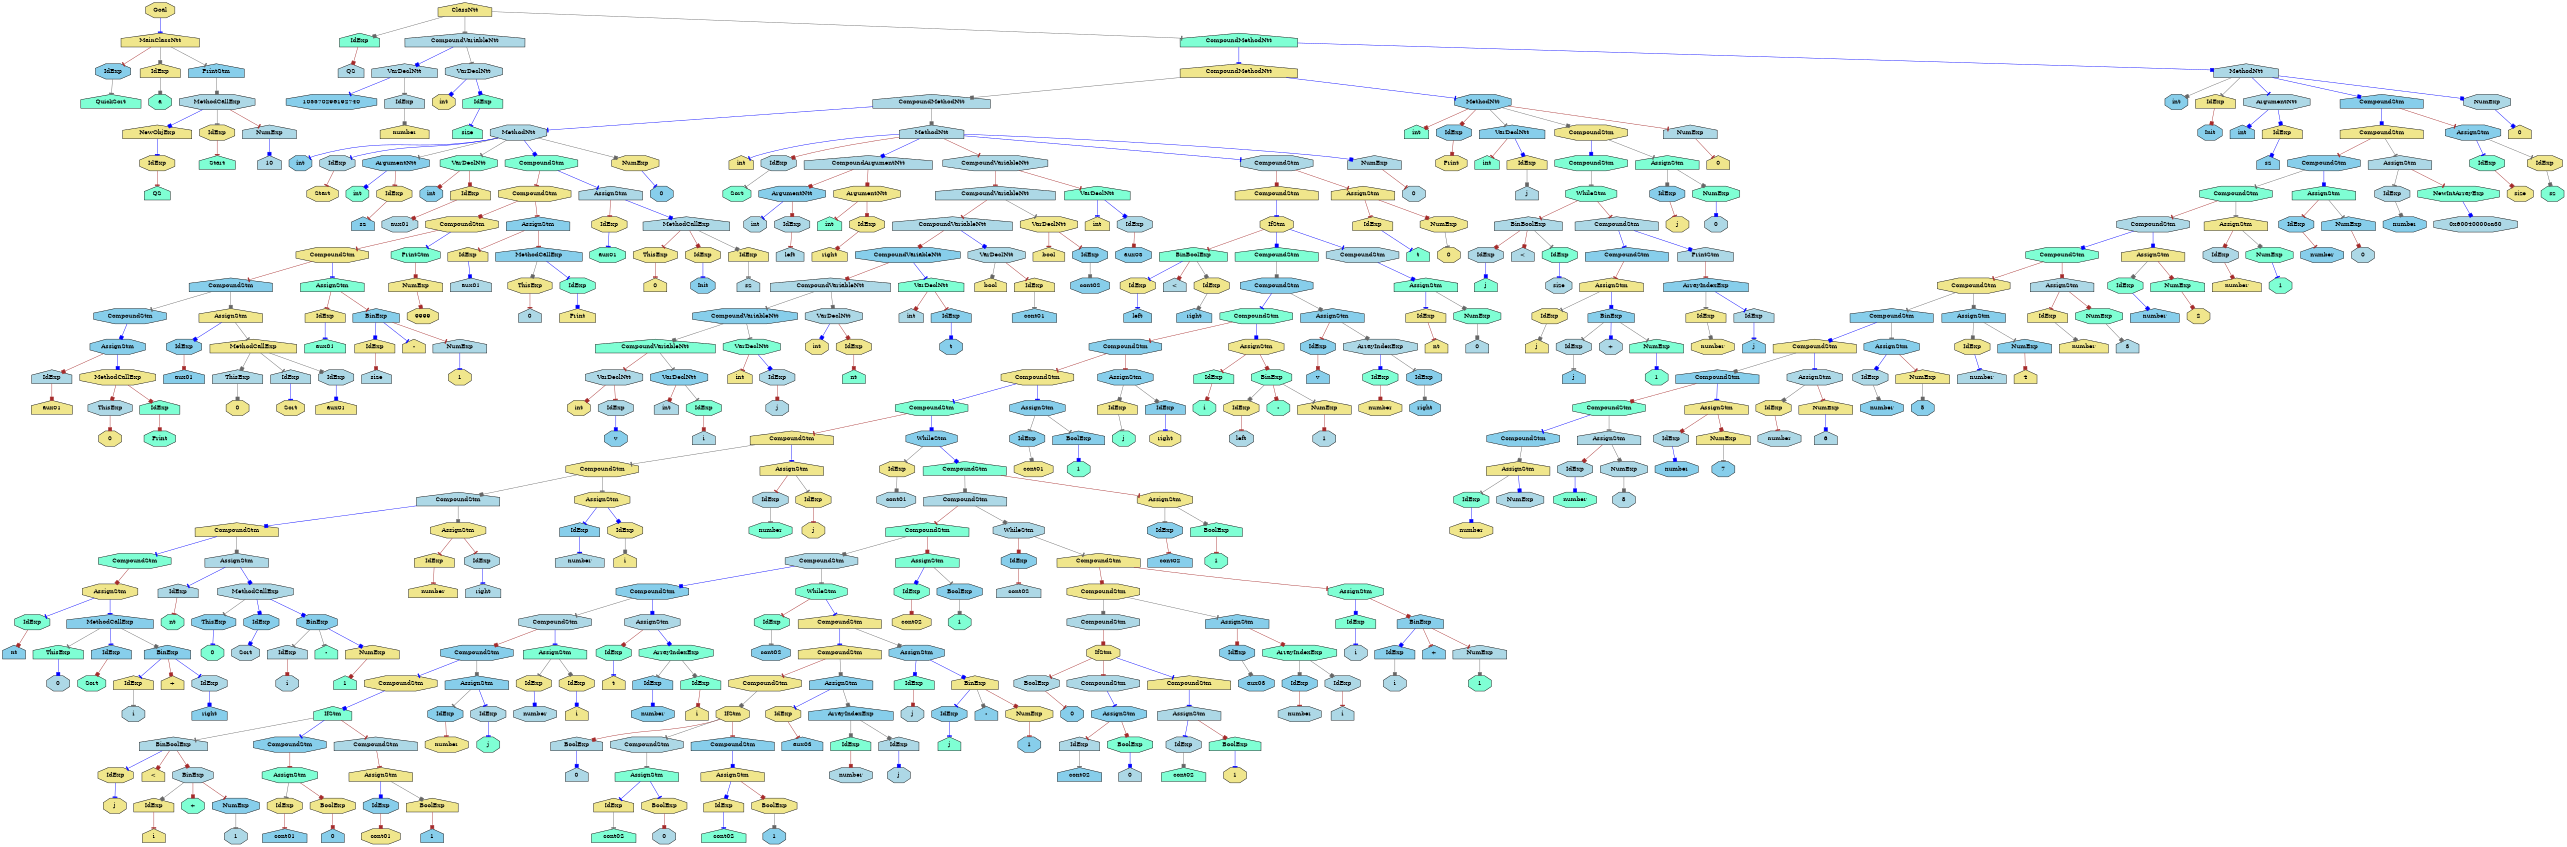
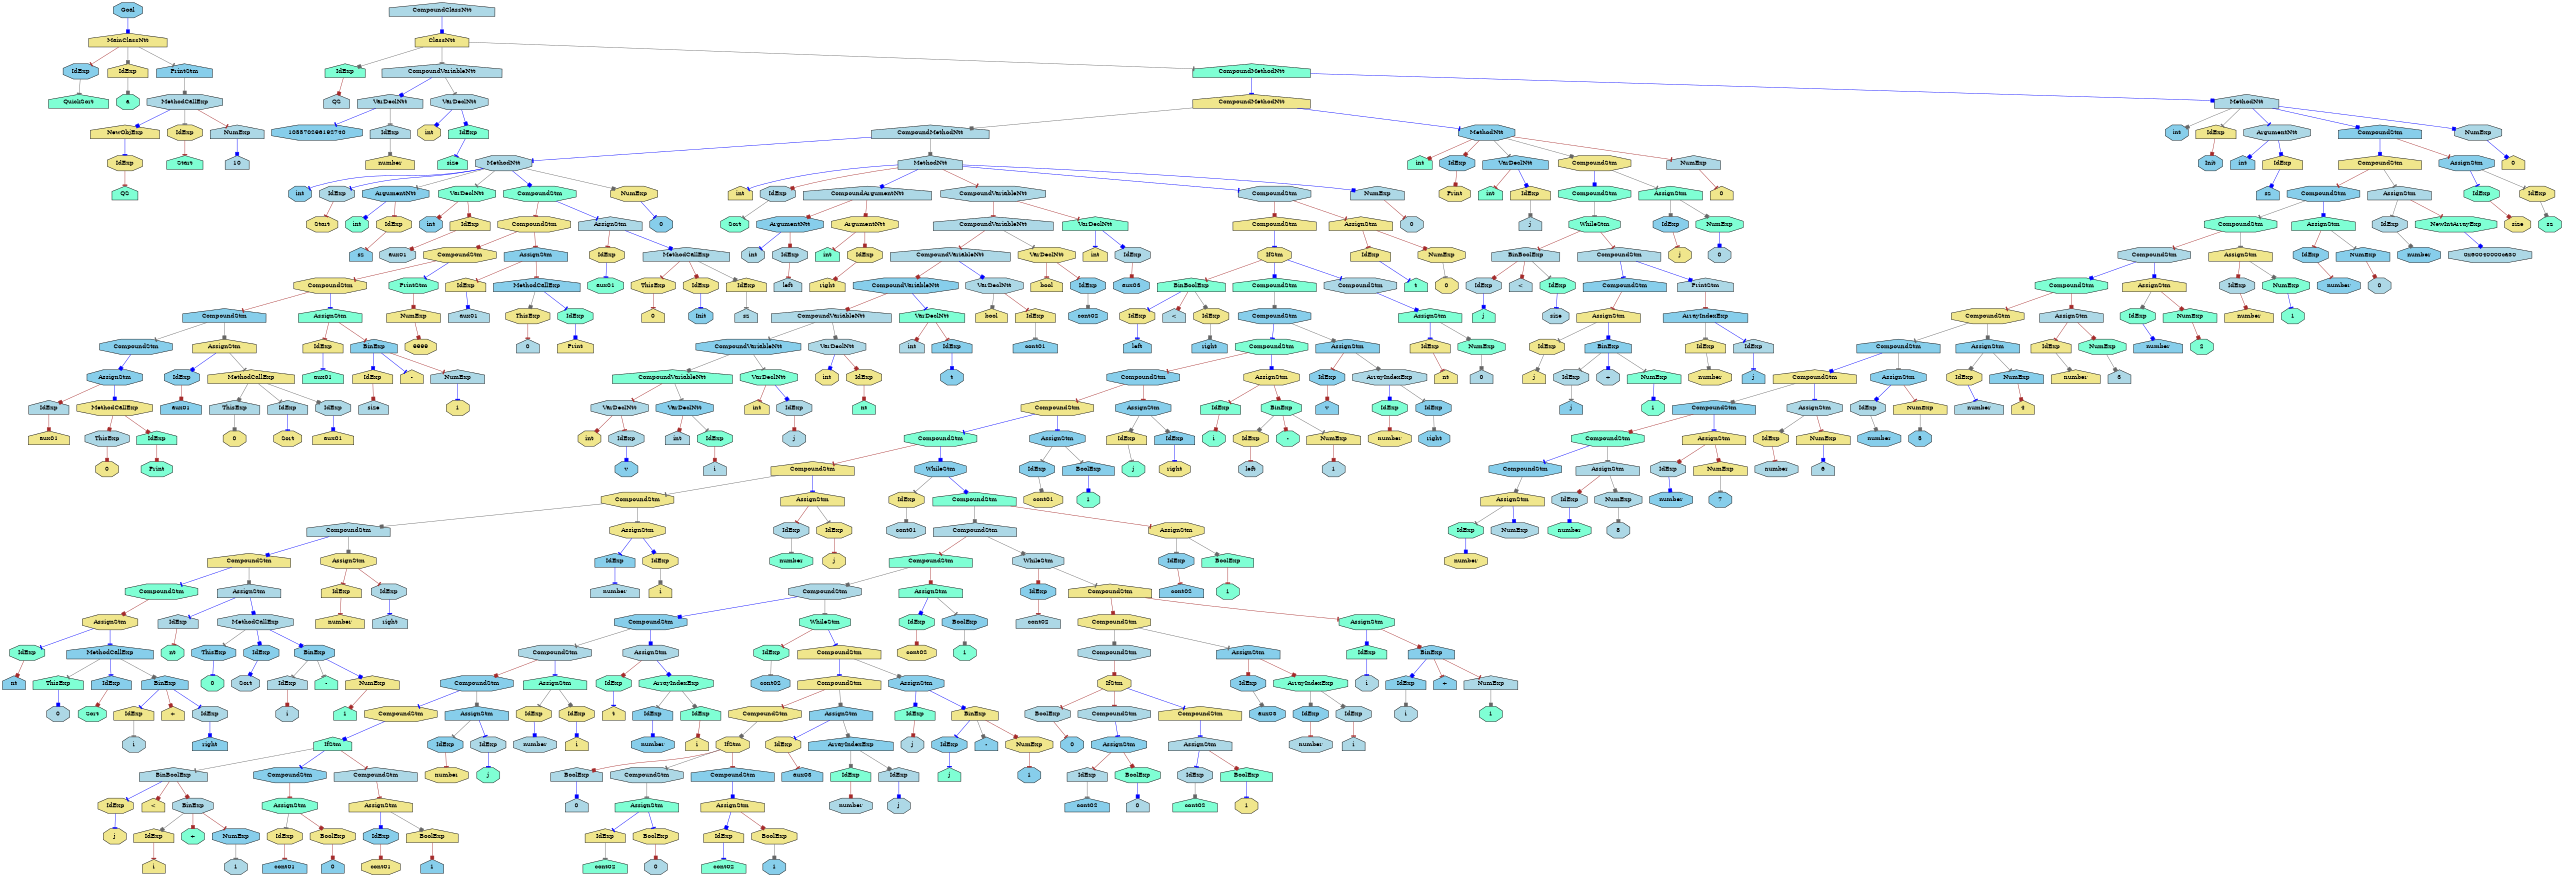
node "Goal": fillcolor khaki -> skyblue
node "CompoundClassNtt": added
edge "Goal" -> "MainClassNtt": arrowhead tee -> box
node "2": fillcolor khaki -> aquamarine
